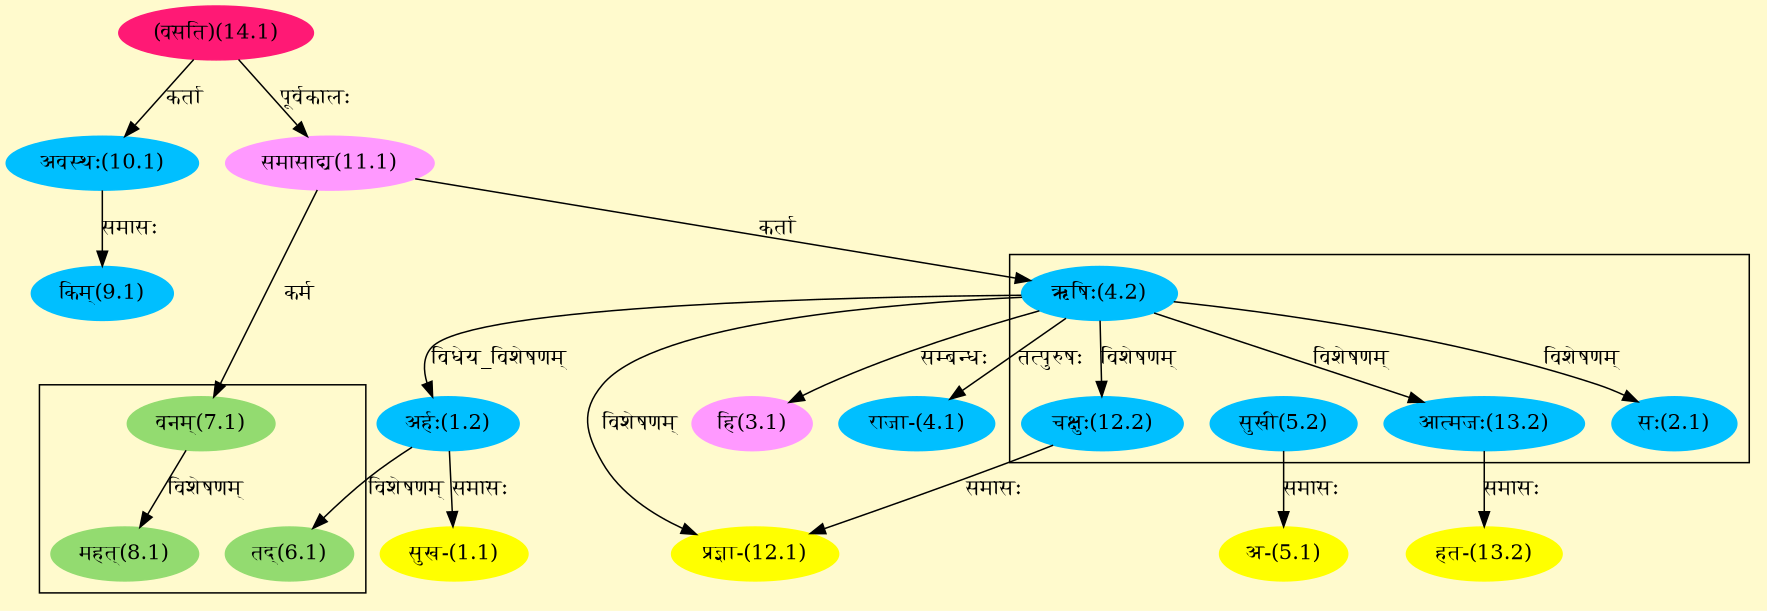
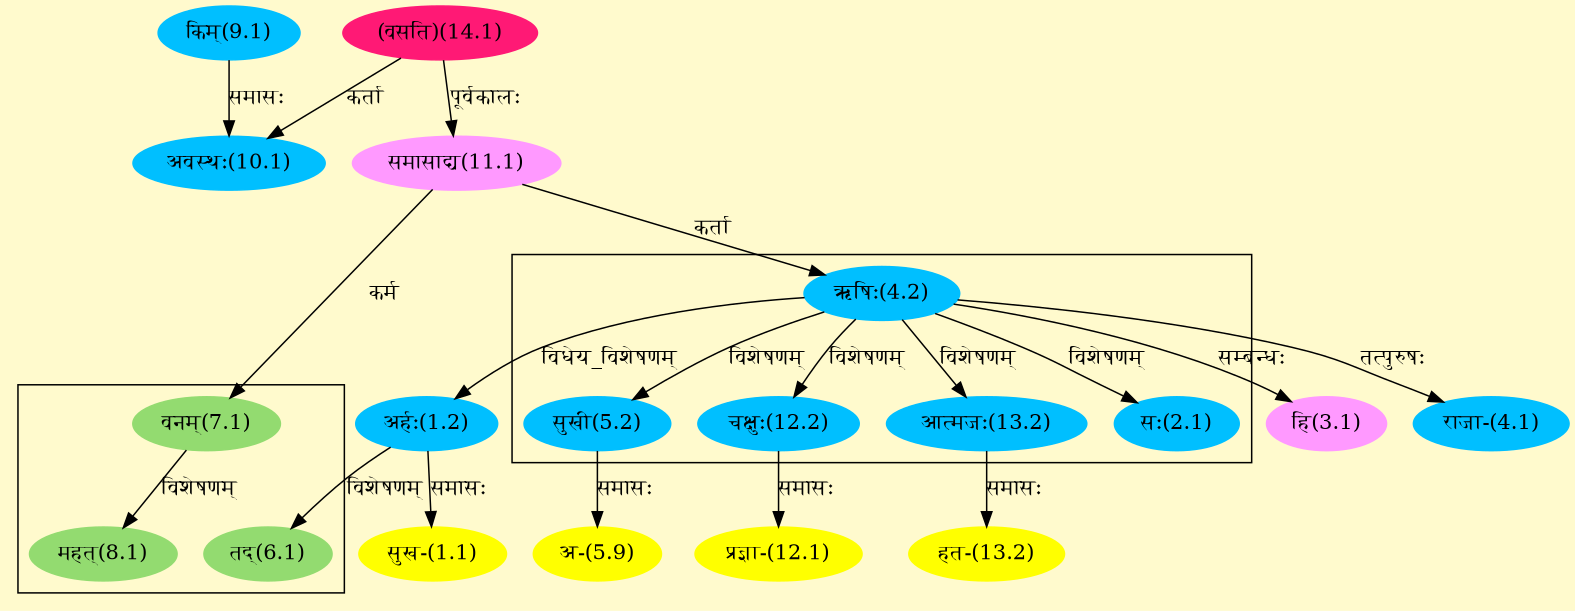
edge "अवस्थः(10.1)" -> "किम्(9.1)": reversed
edge "ऋषिः(4.2)" -> "प्रज्ञा-(12.1)": now "ऋषिः(4.2)" -> "सुखी(5.2)"
node "अ-(5.1)": label "अ-(5.1)" -> "अ-(5.9)"
